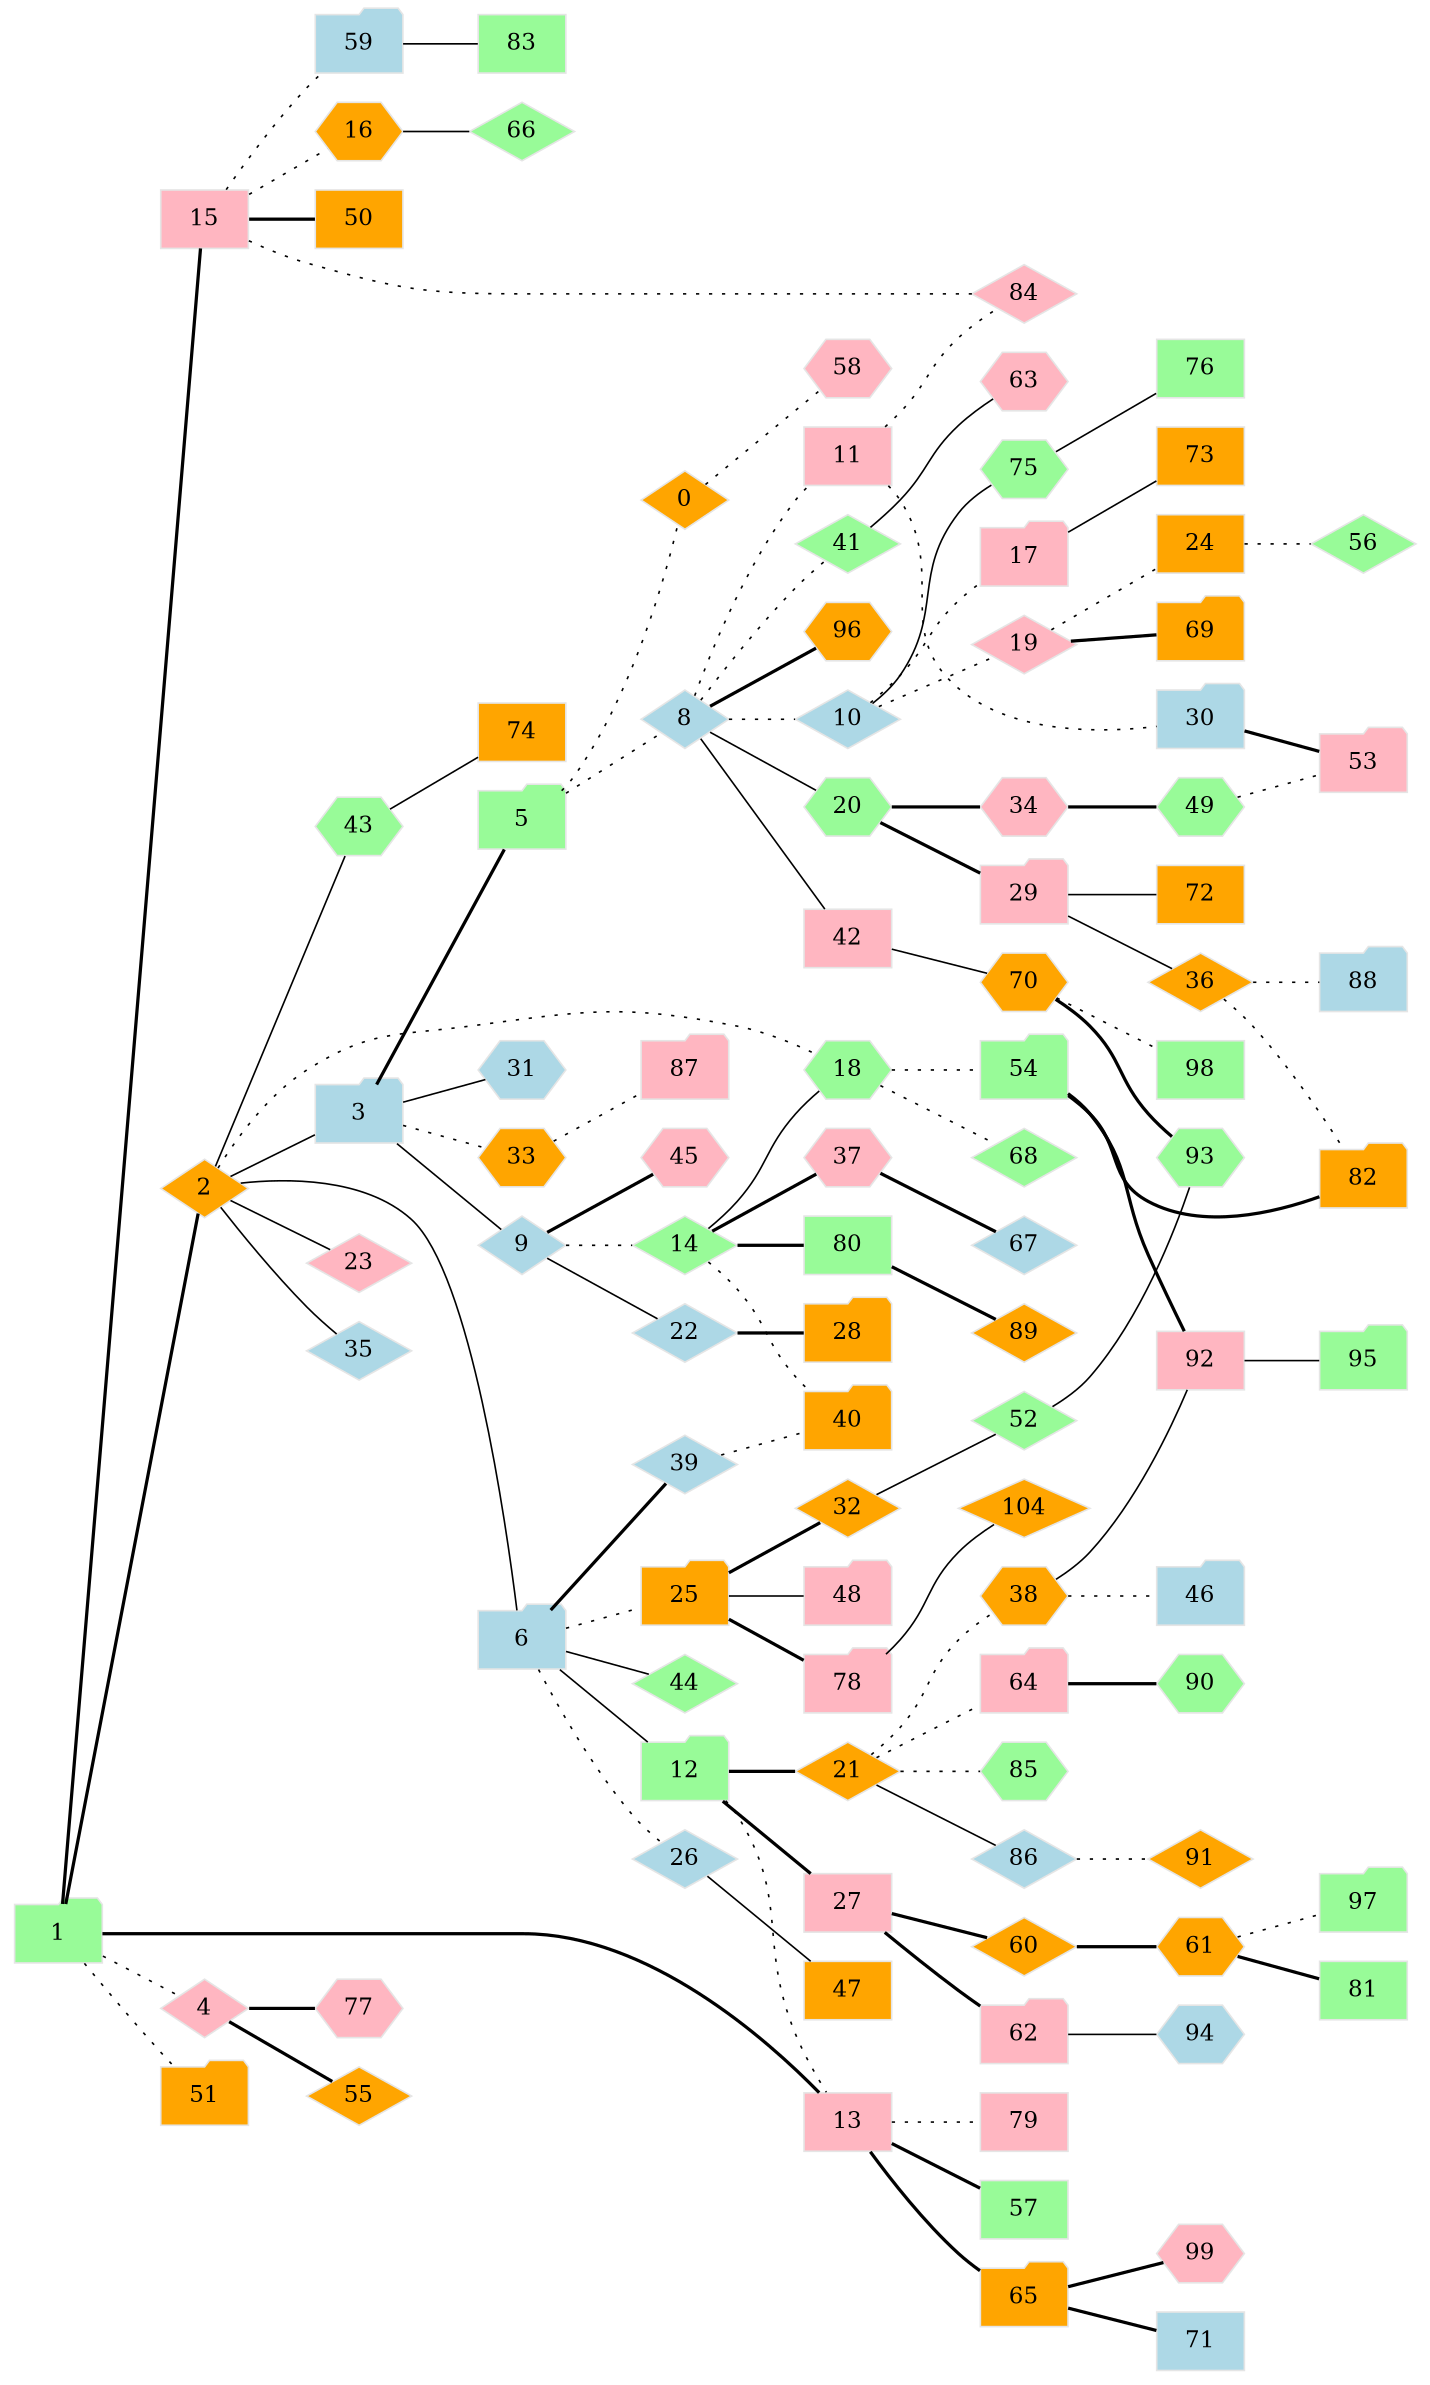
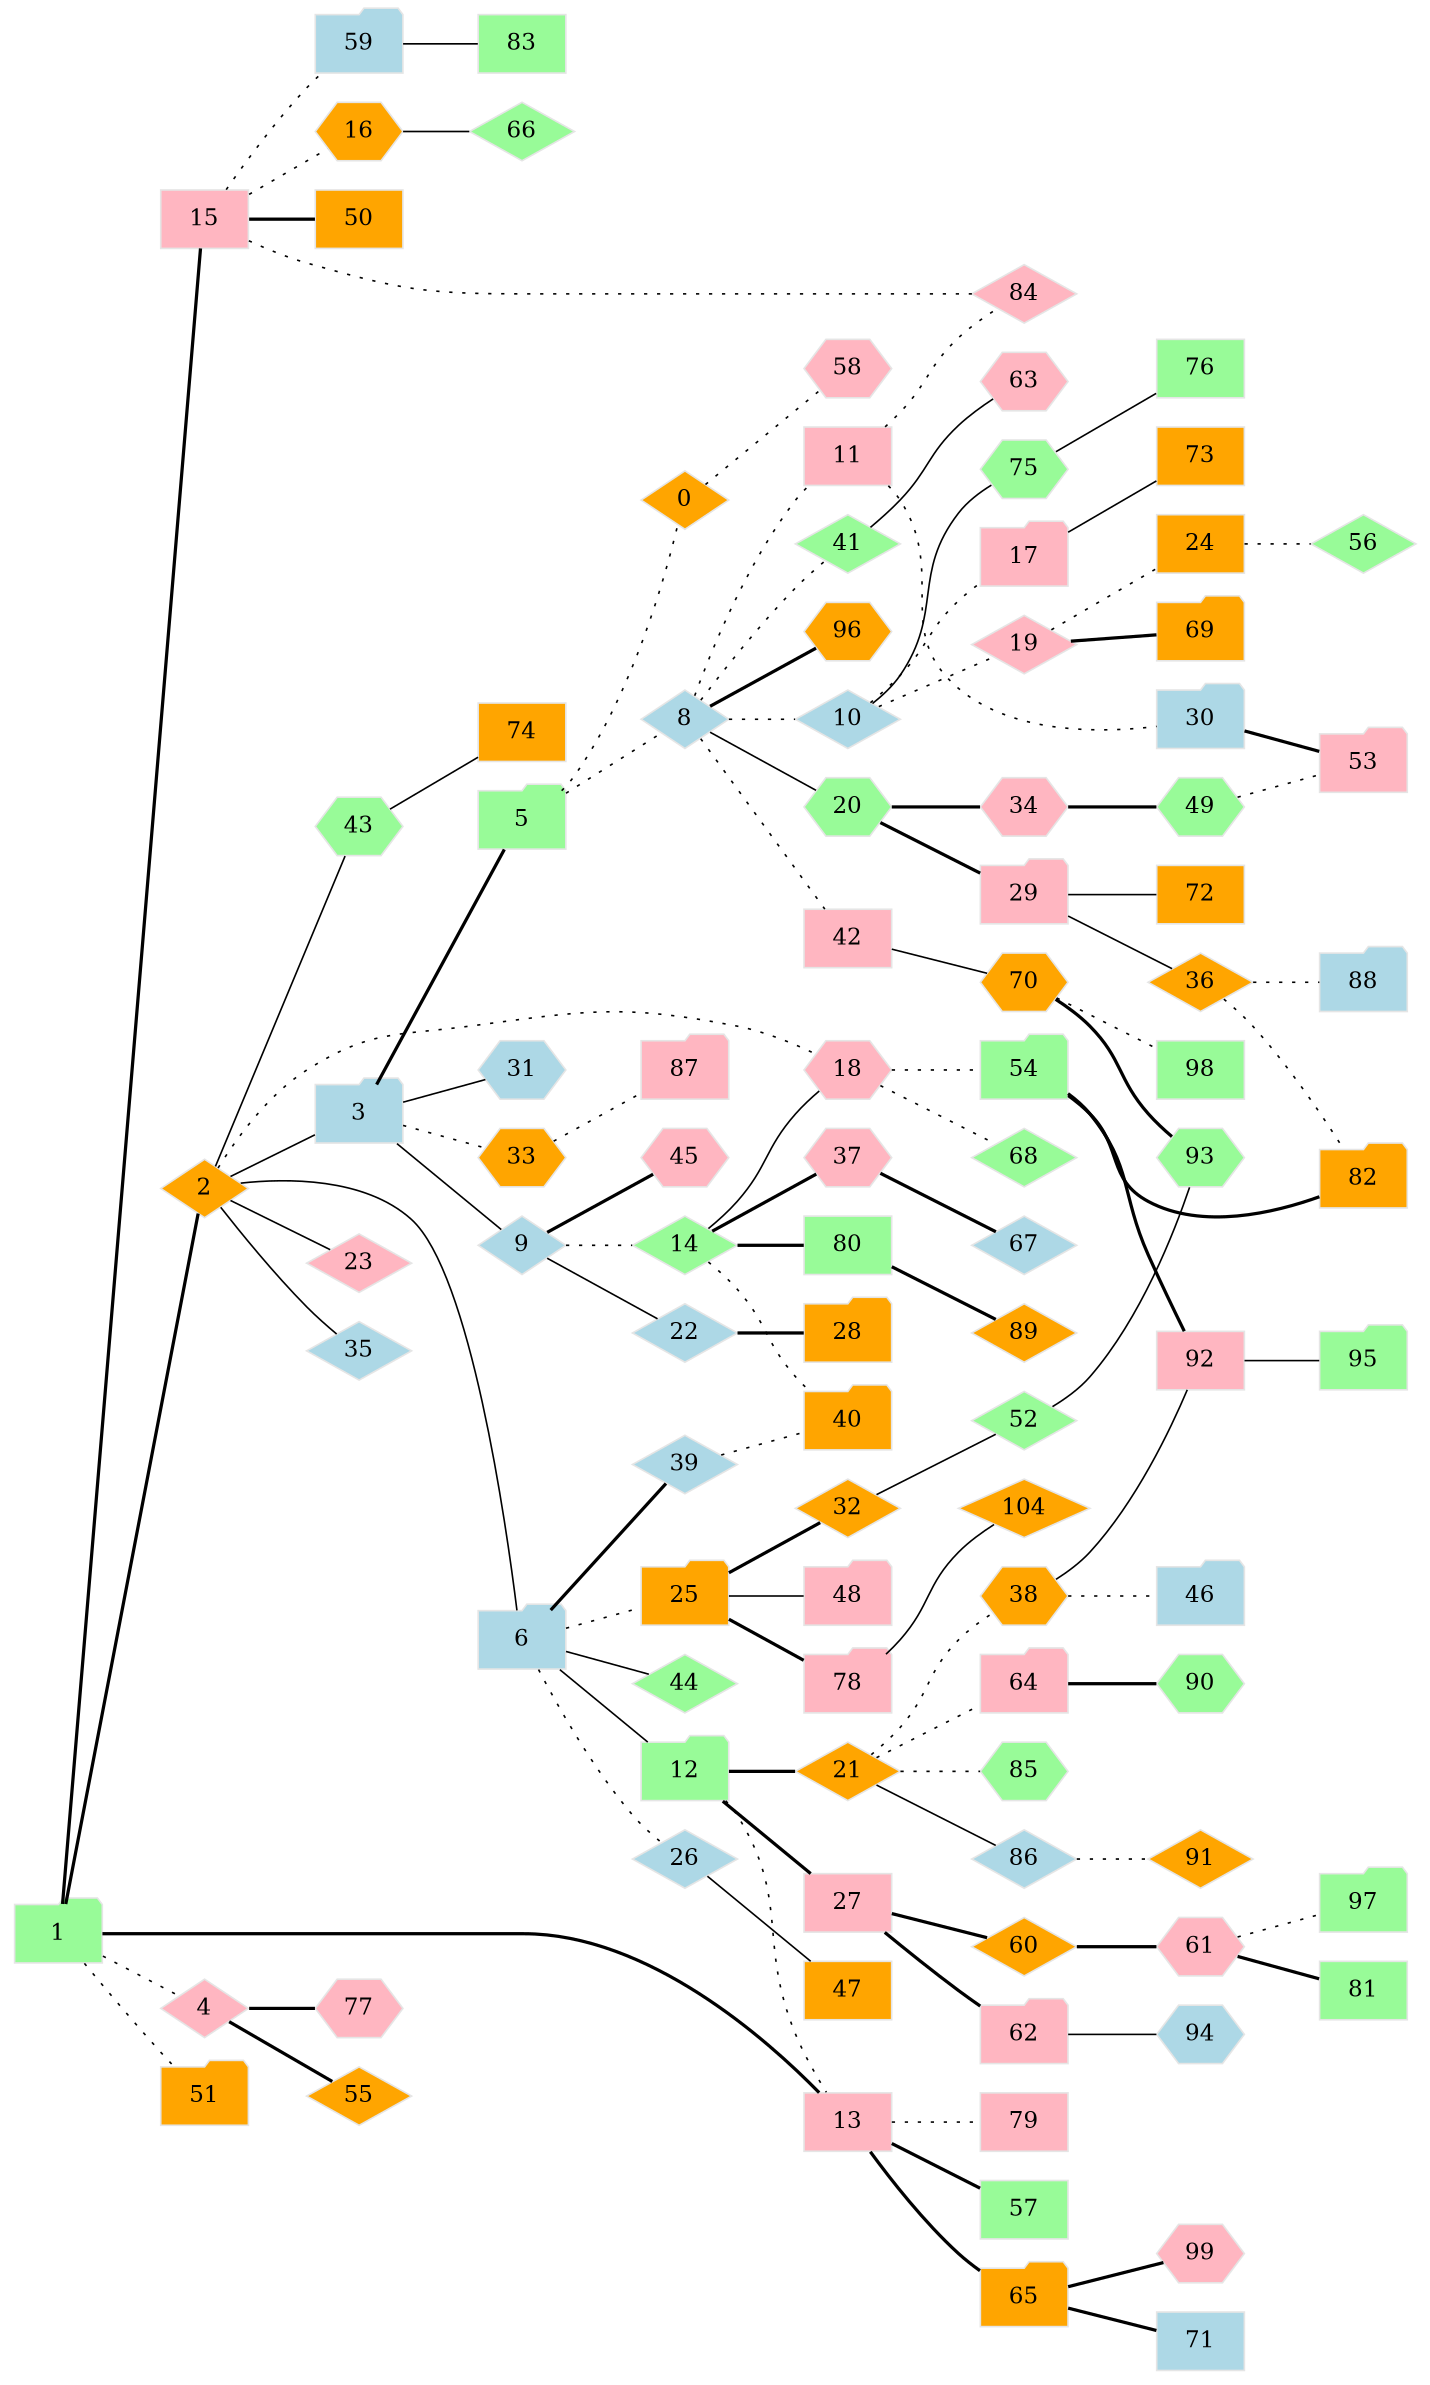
edge "8" -- "42": style solid -> dotted
node "18": fillcolor palegreen -> lightpink
node "61": fillcolor orange -> lightpink
